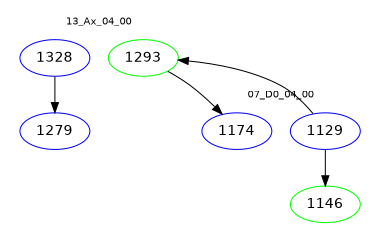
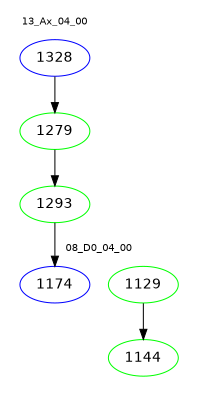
edge "1129" -> "1293": now "1279" -> "1293"
cluster "07_D0_04_00": label "07_D0_04_00" -> "08_D0_04_00"
node "1279": color blue -> green
node "1129": color blue -> green
node "1146": label "1146" -> "1144"
